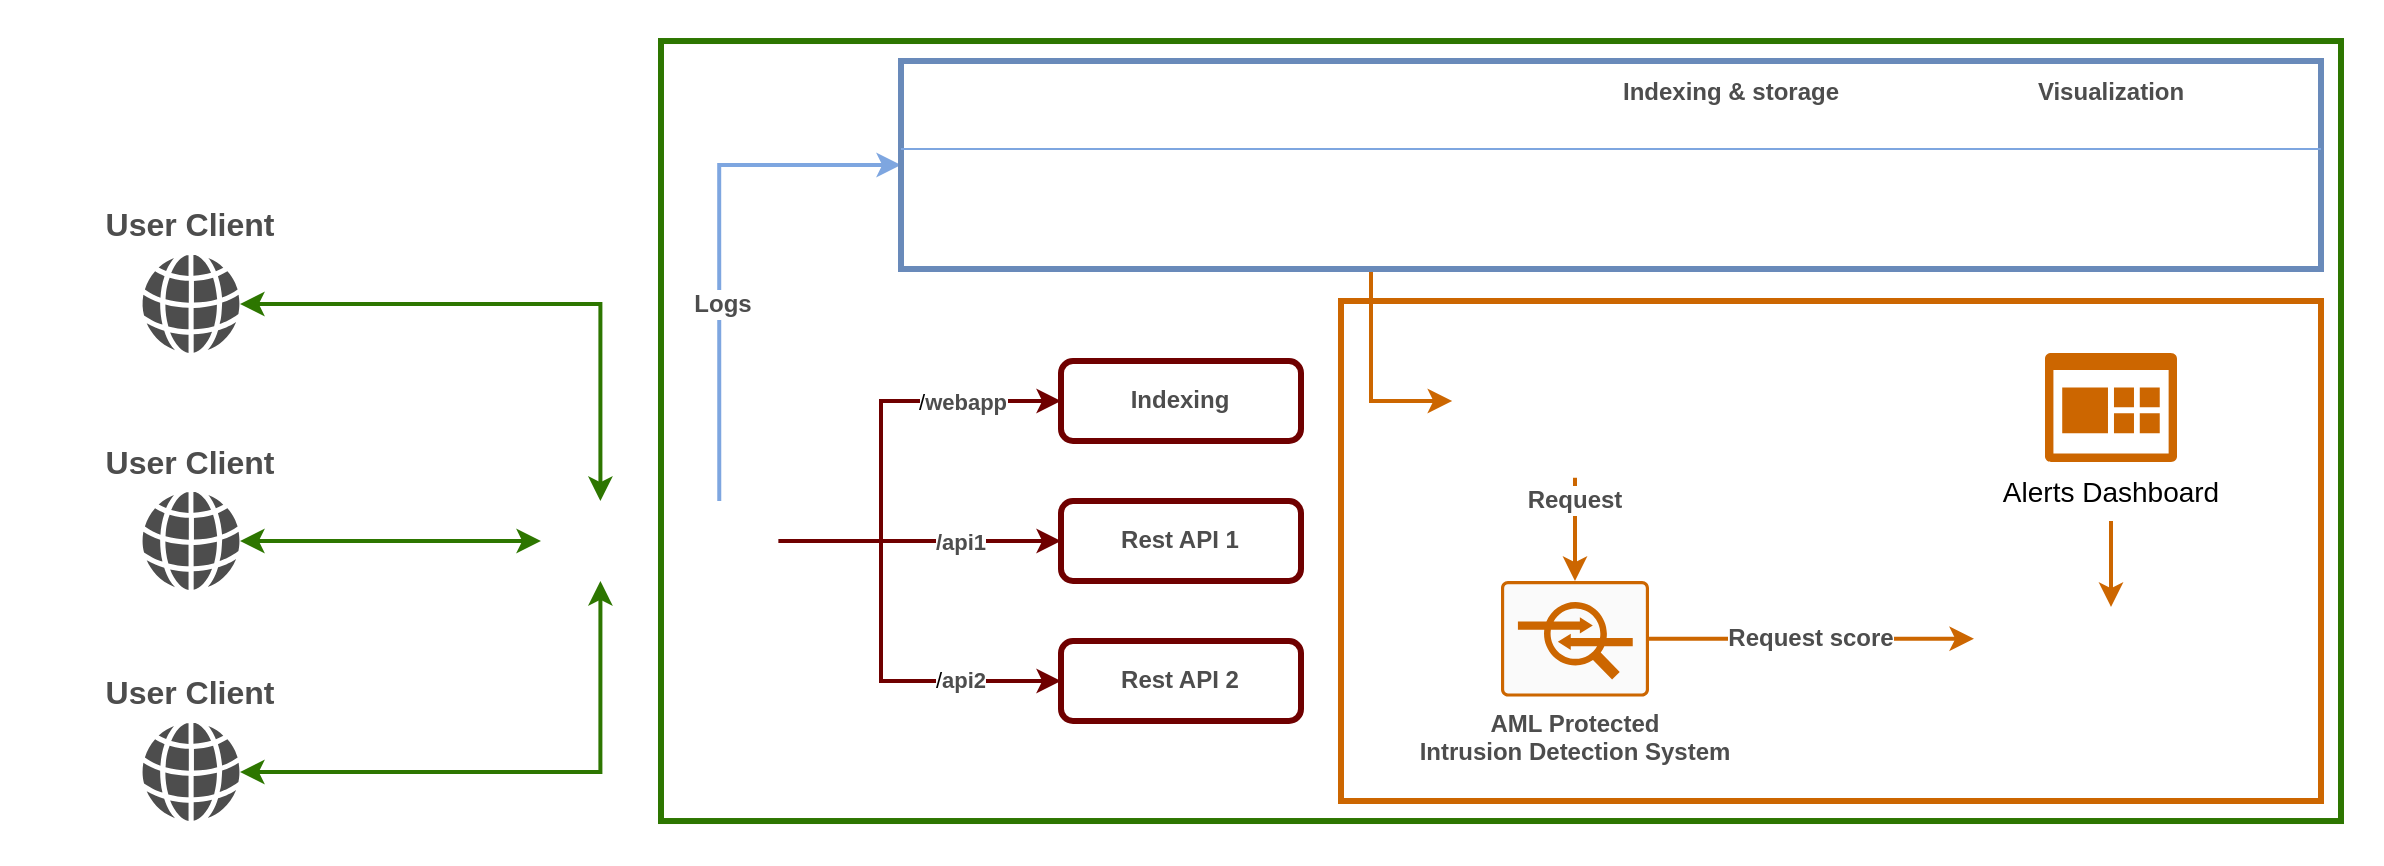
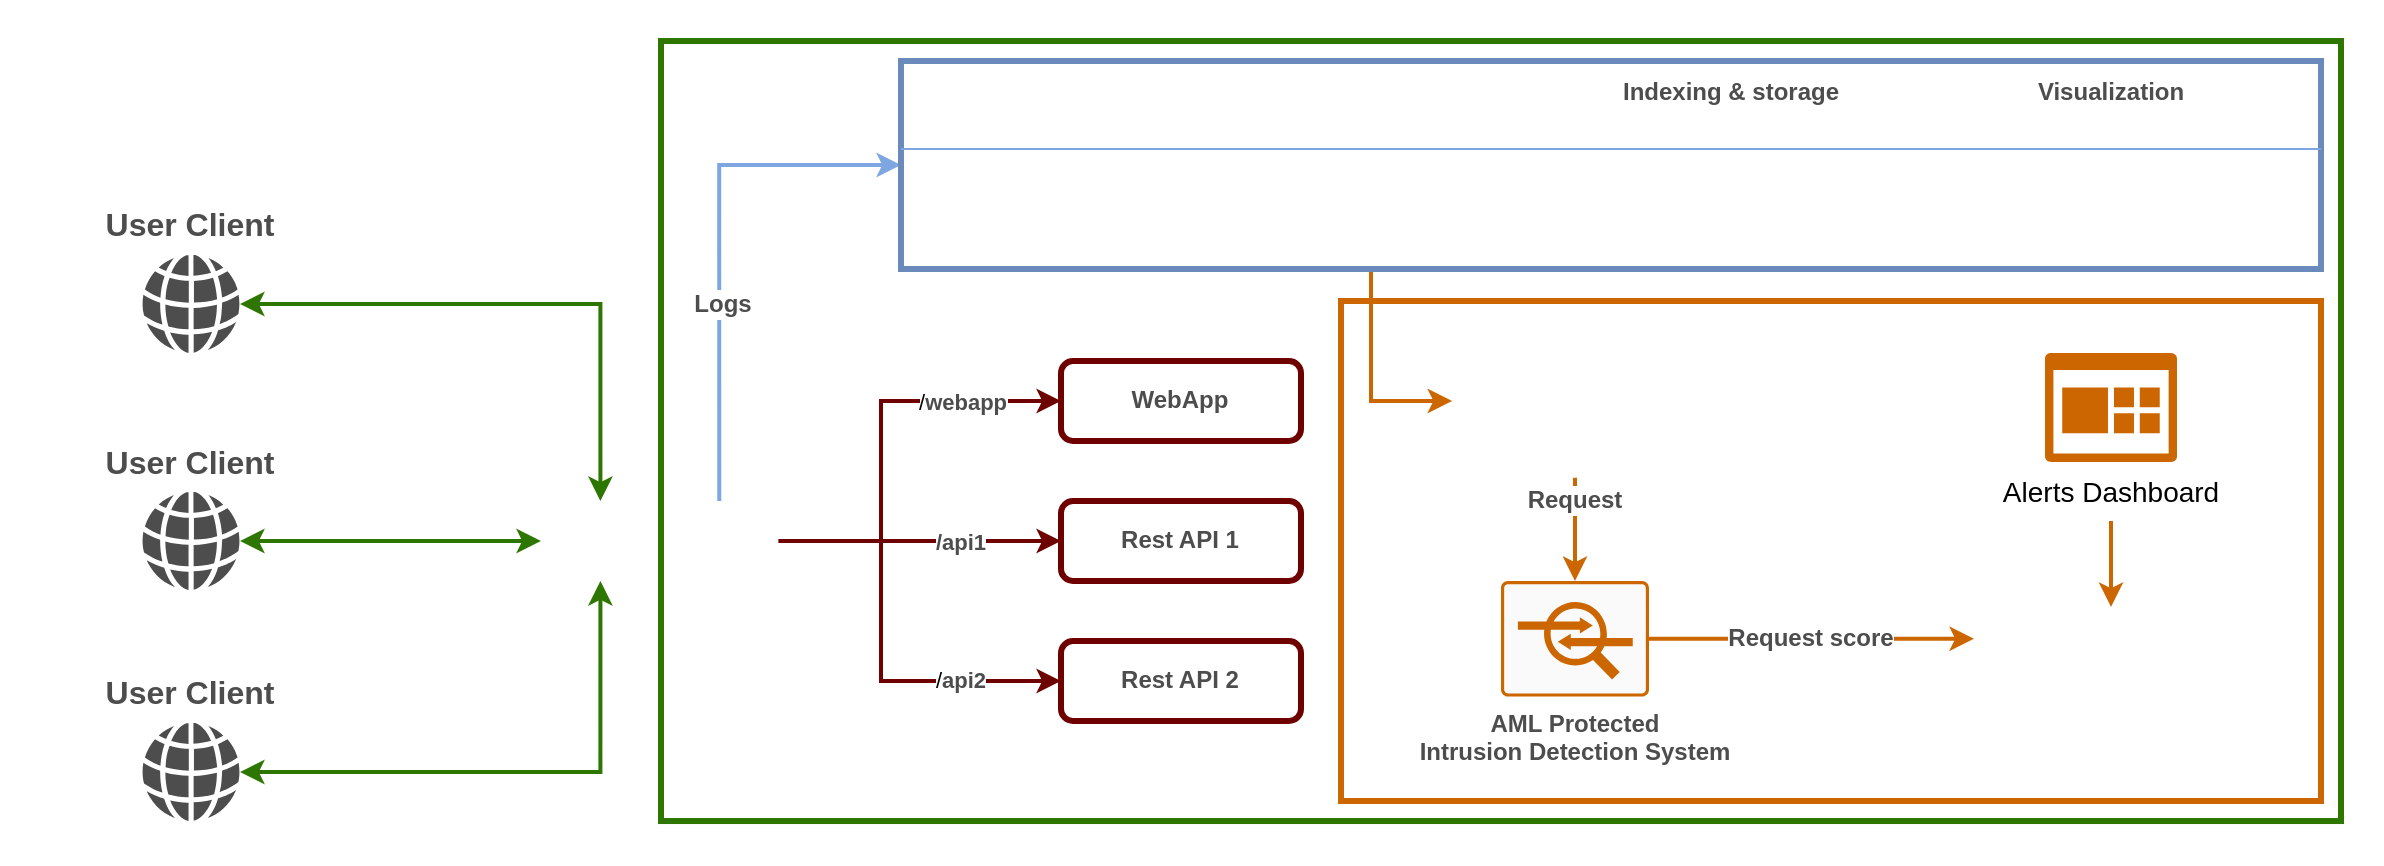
node "Indexing": label "Indexing" -> "WebApp"
